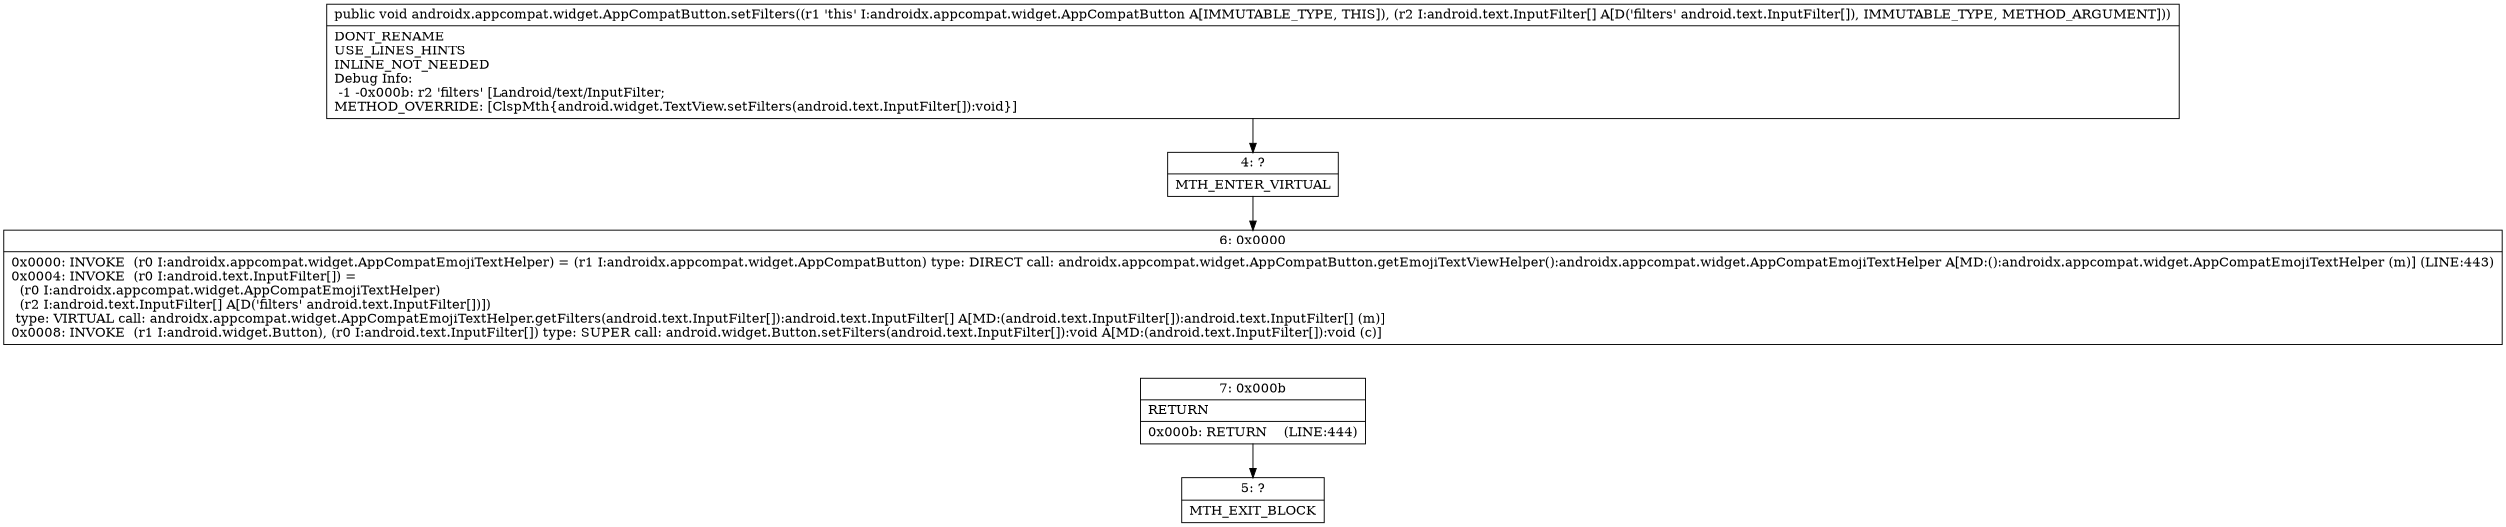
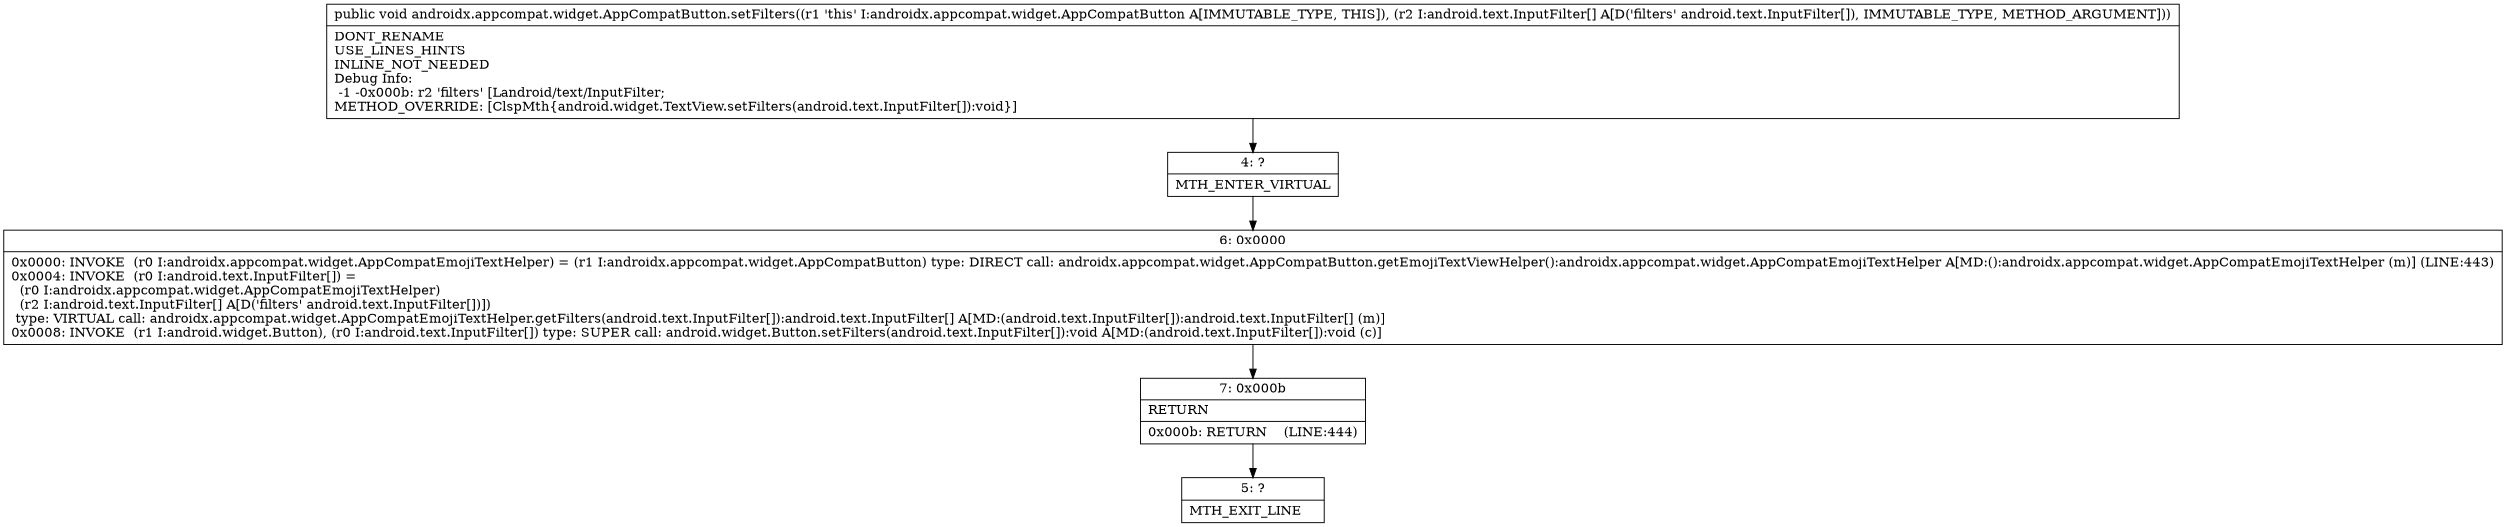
edge "6: 0x0000" -> "7: 0x000b": added
node "5: ?": text "MTH_EXIT_BLOCK" -> "MTH_EXIT_LINE"
